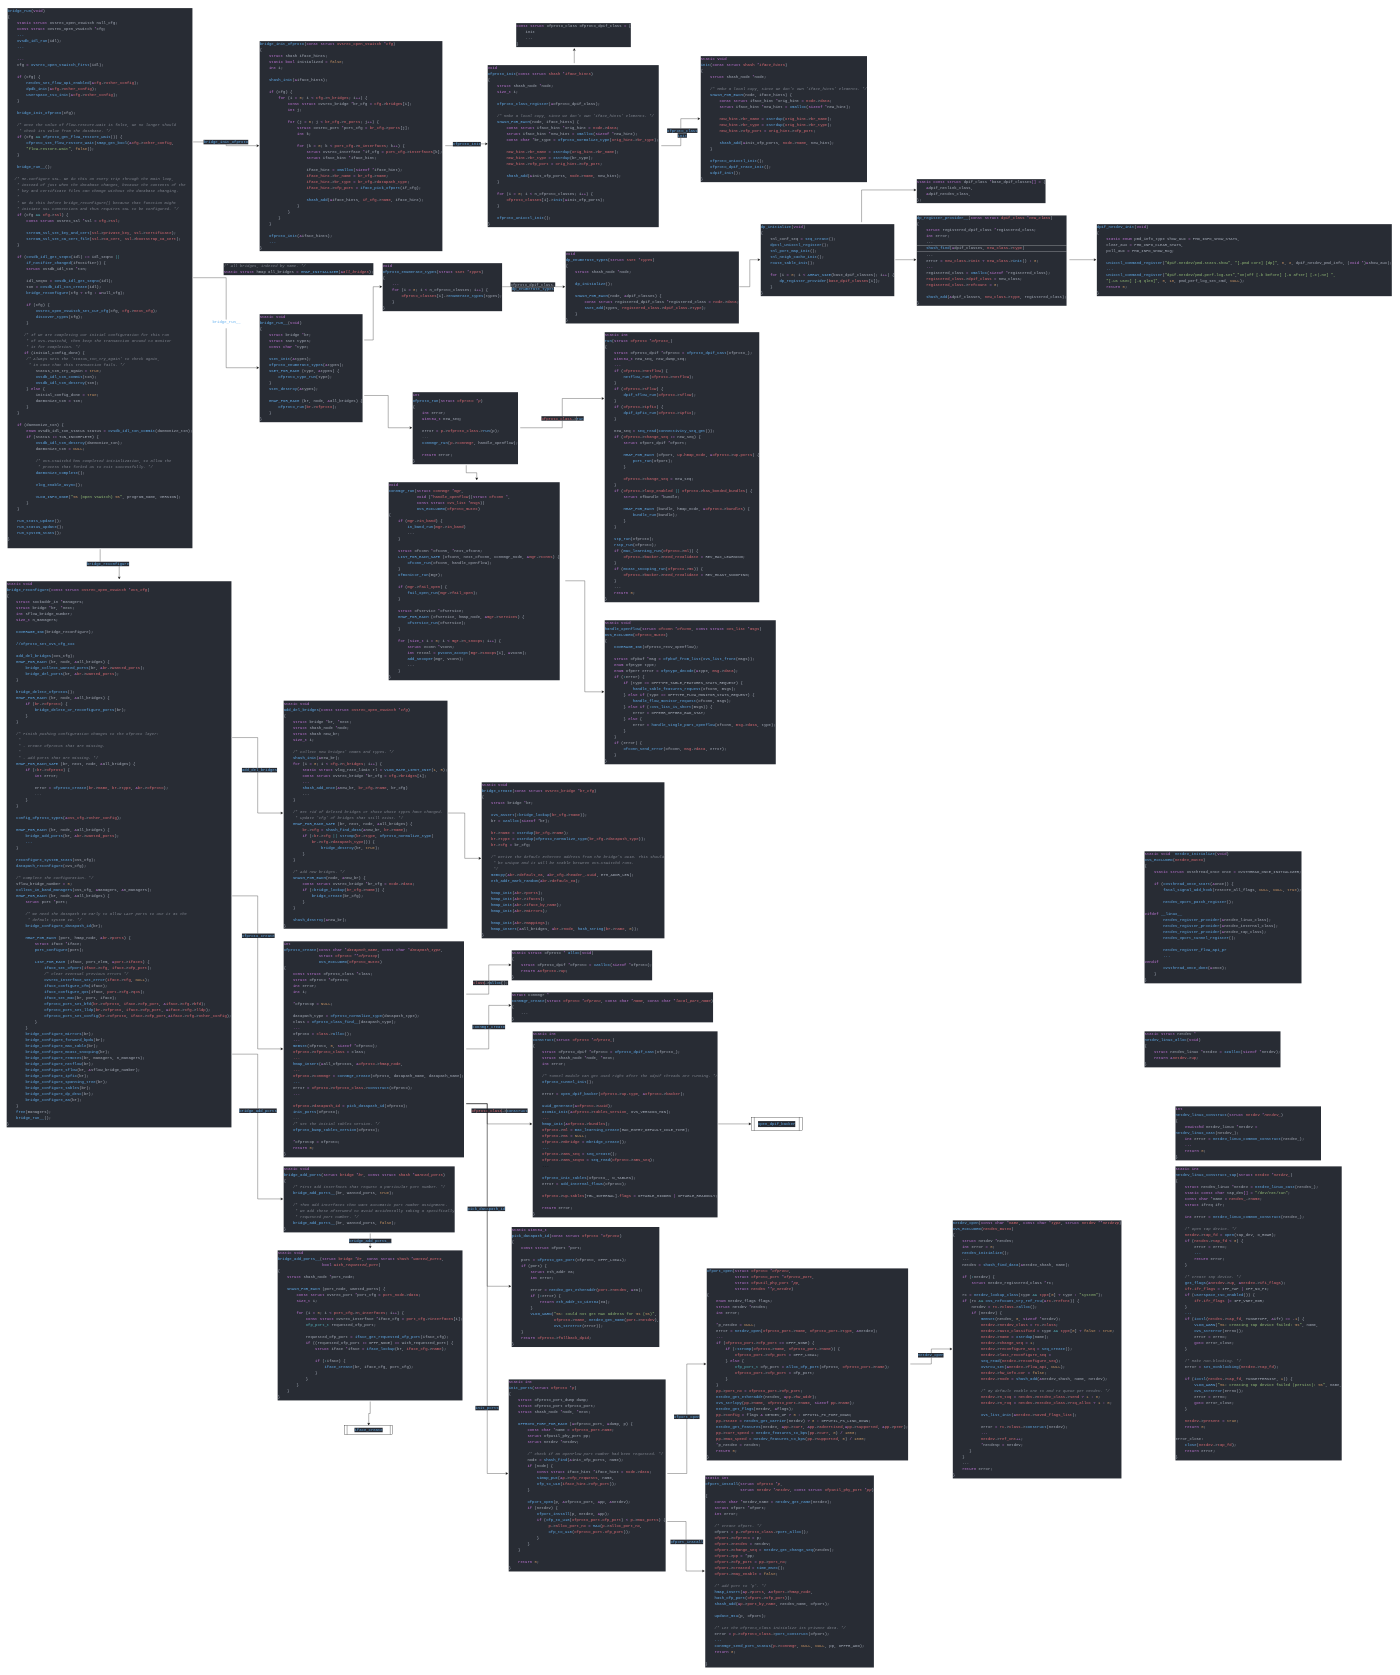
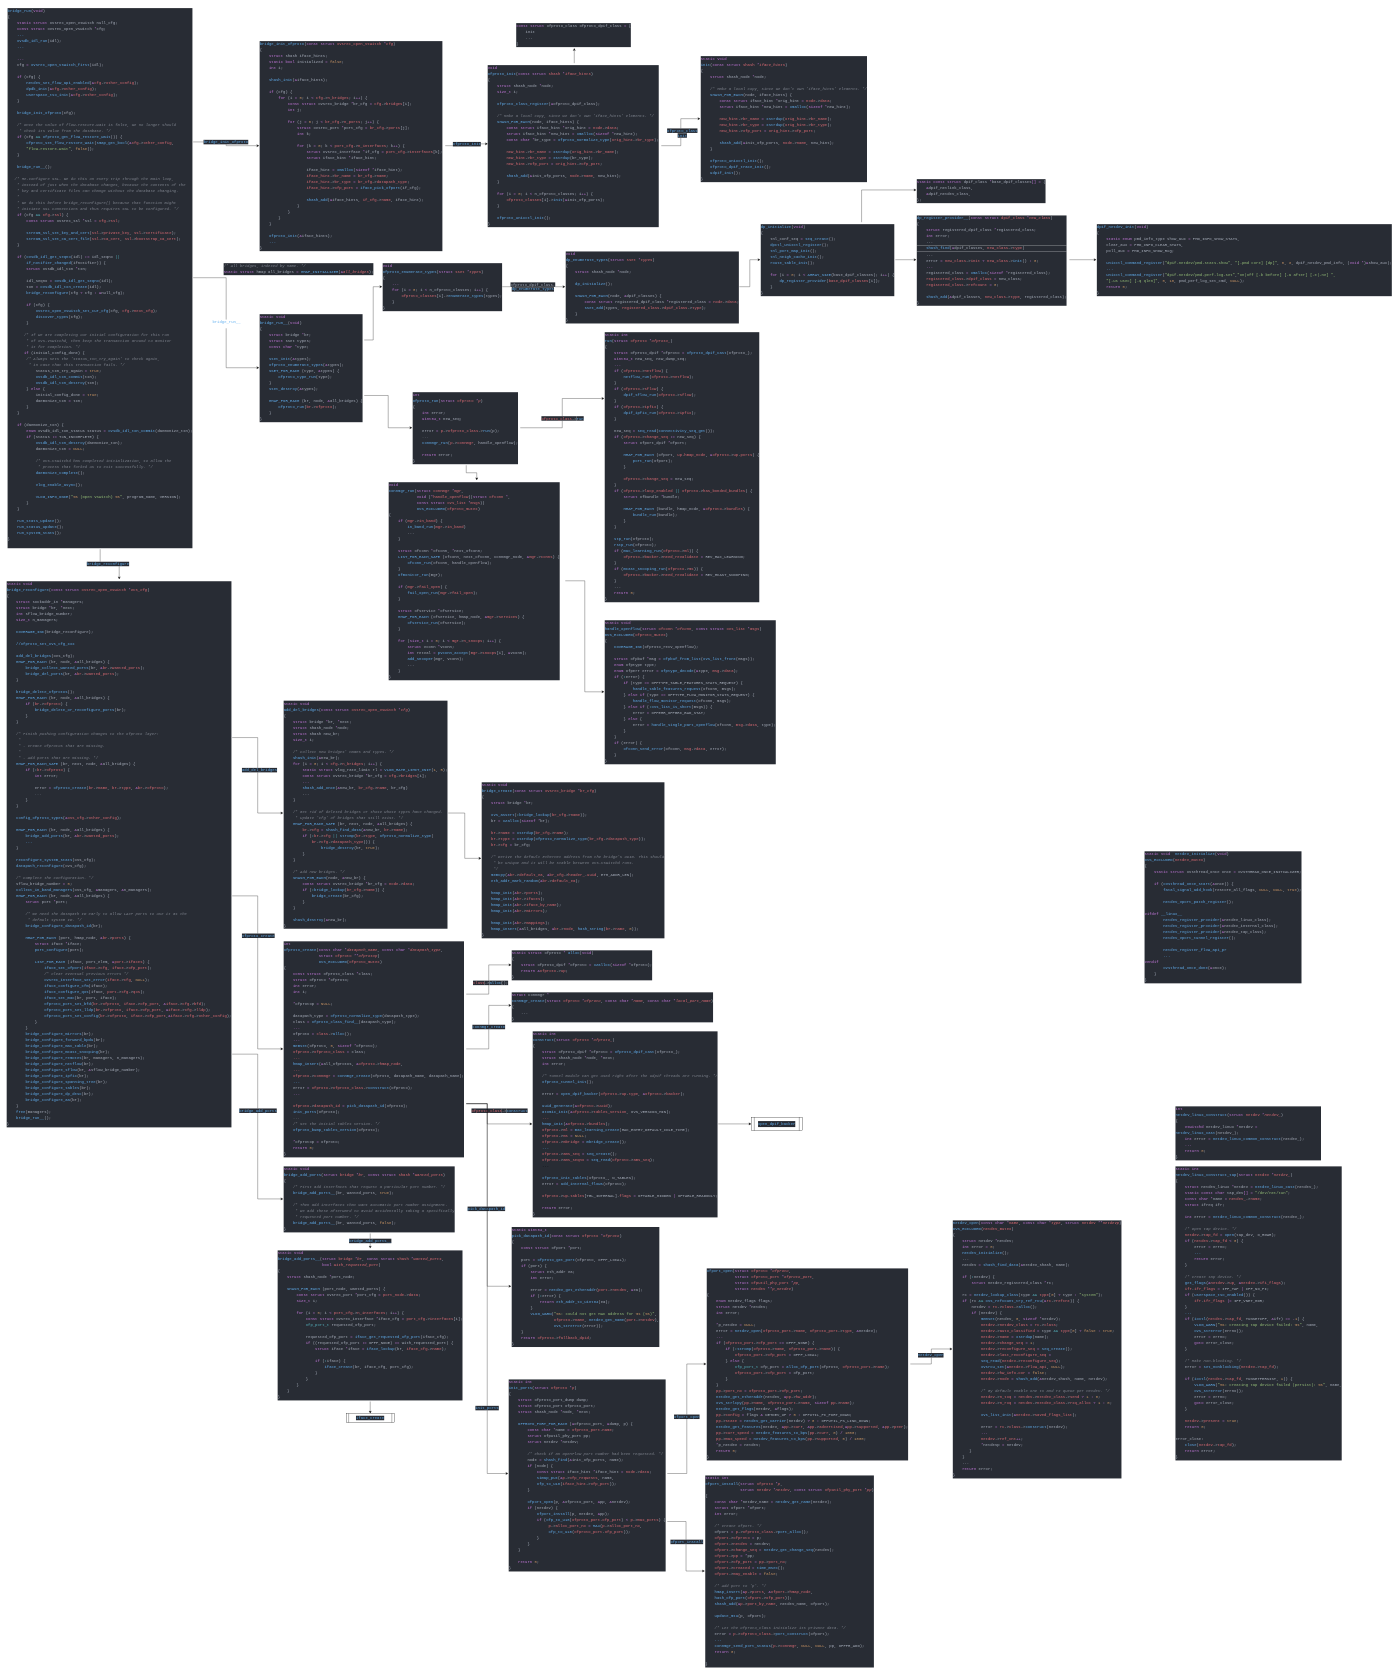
node "static struct netdev * netdev_linux_alloc(void) { struct netdev_linux *netdev = xzalloc(sizeof *netdev); return &netdev->up; }": removed
node "iface_create": moved (369, 1430) -> (370, 1418)
